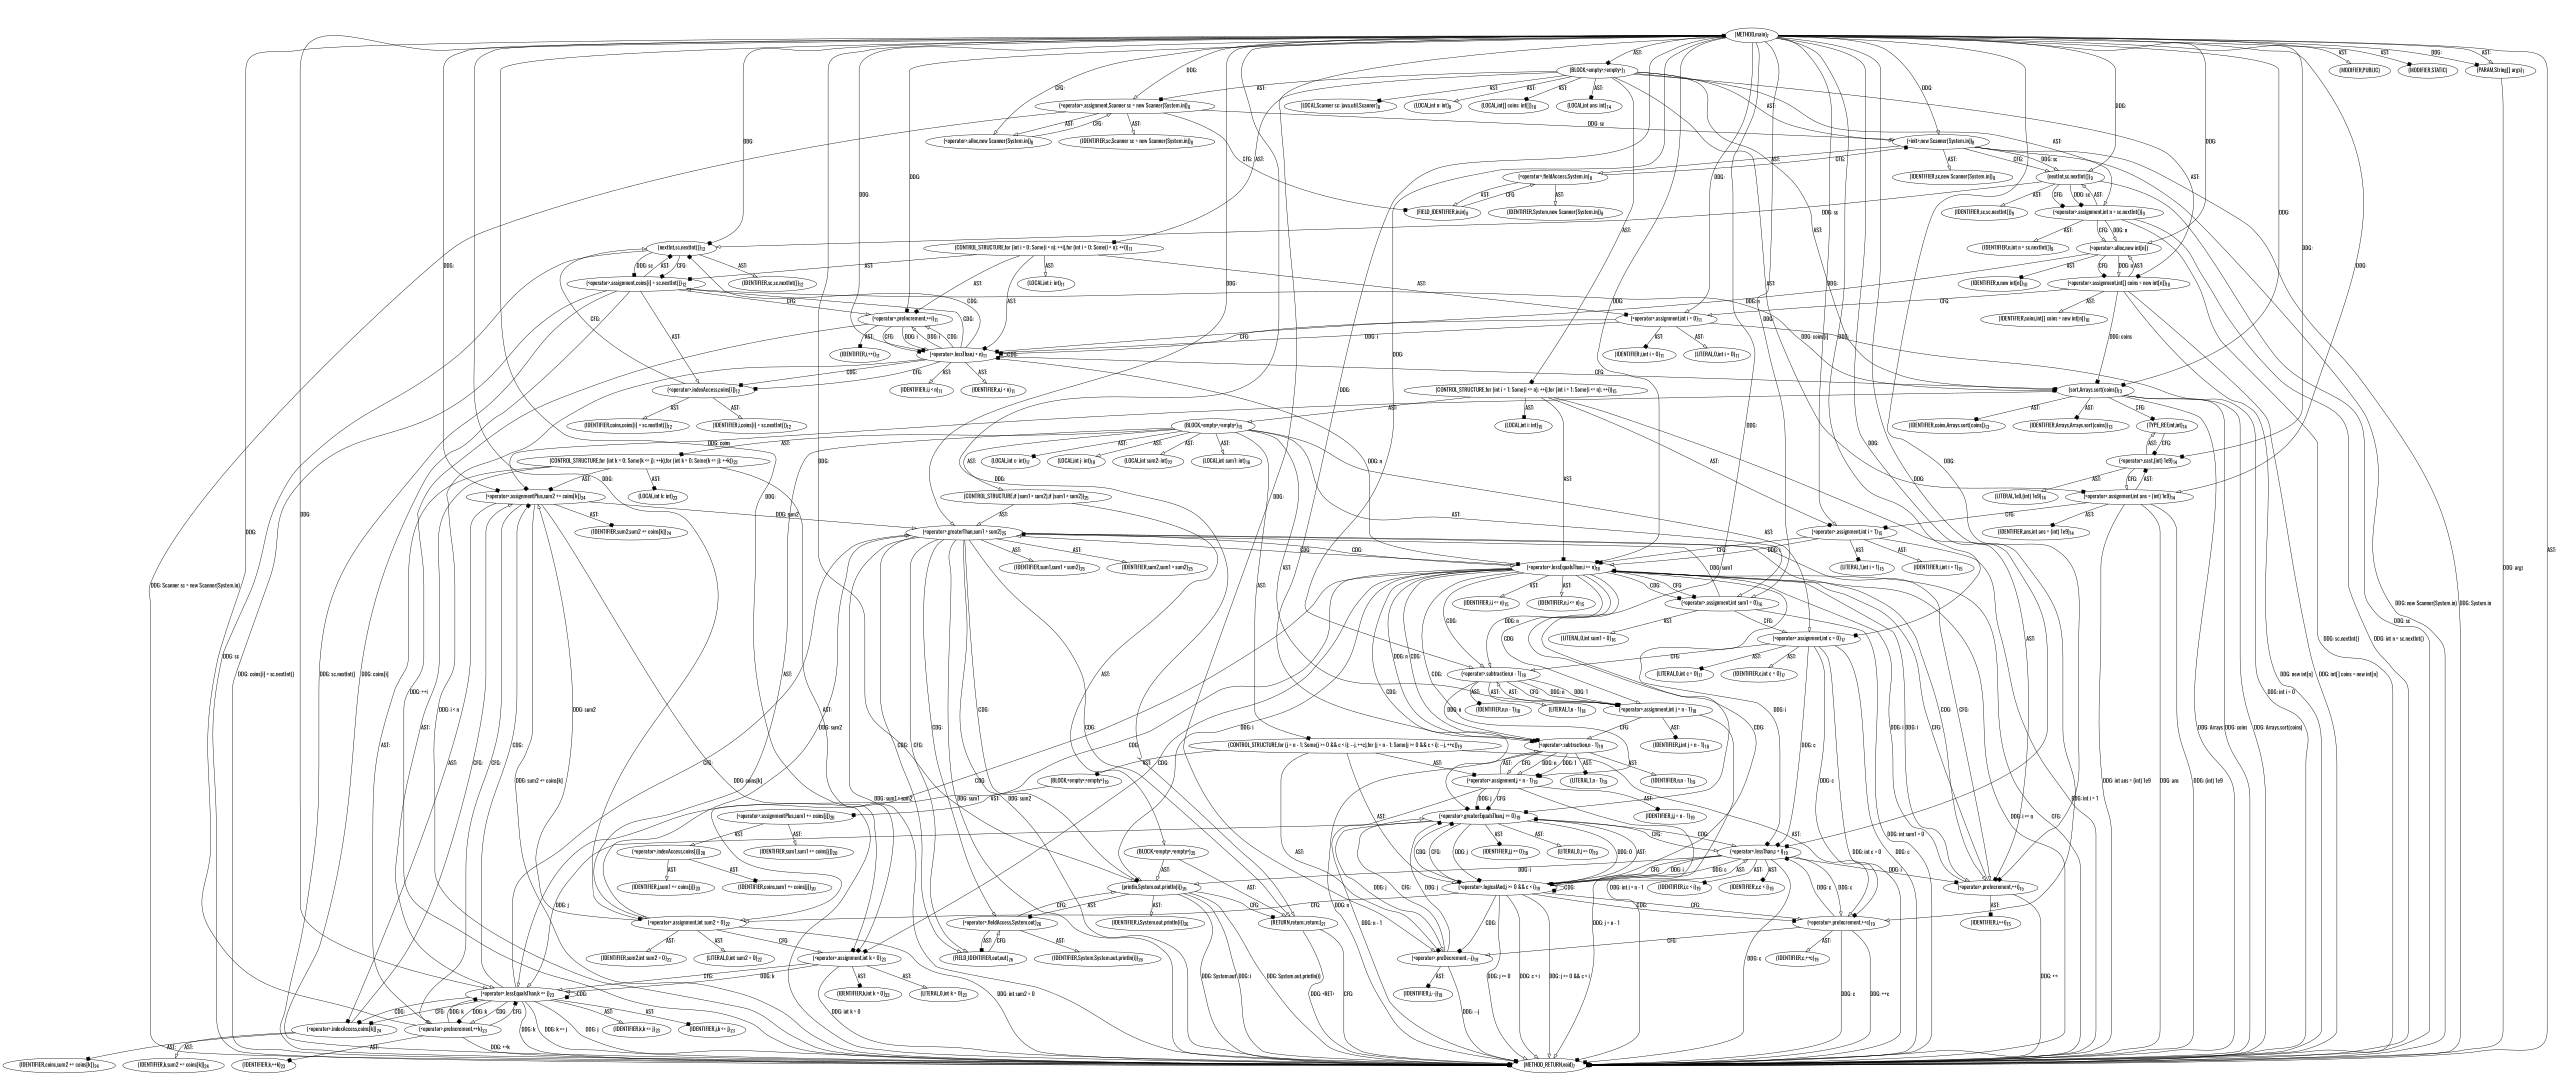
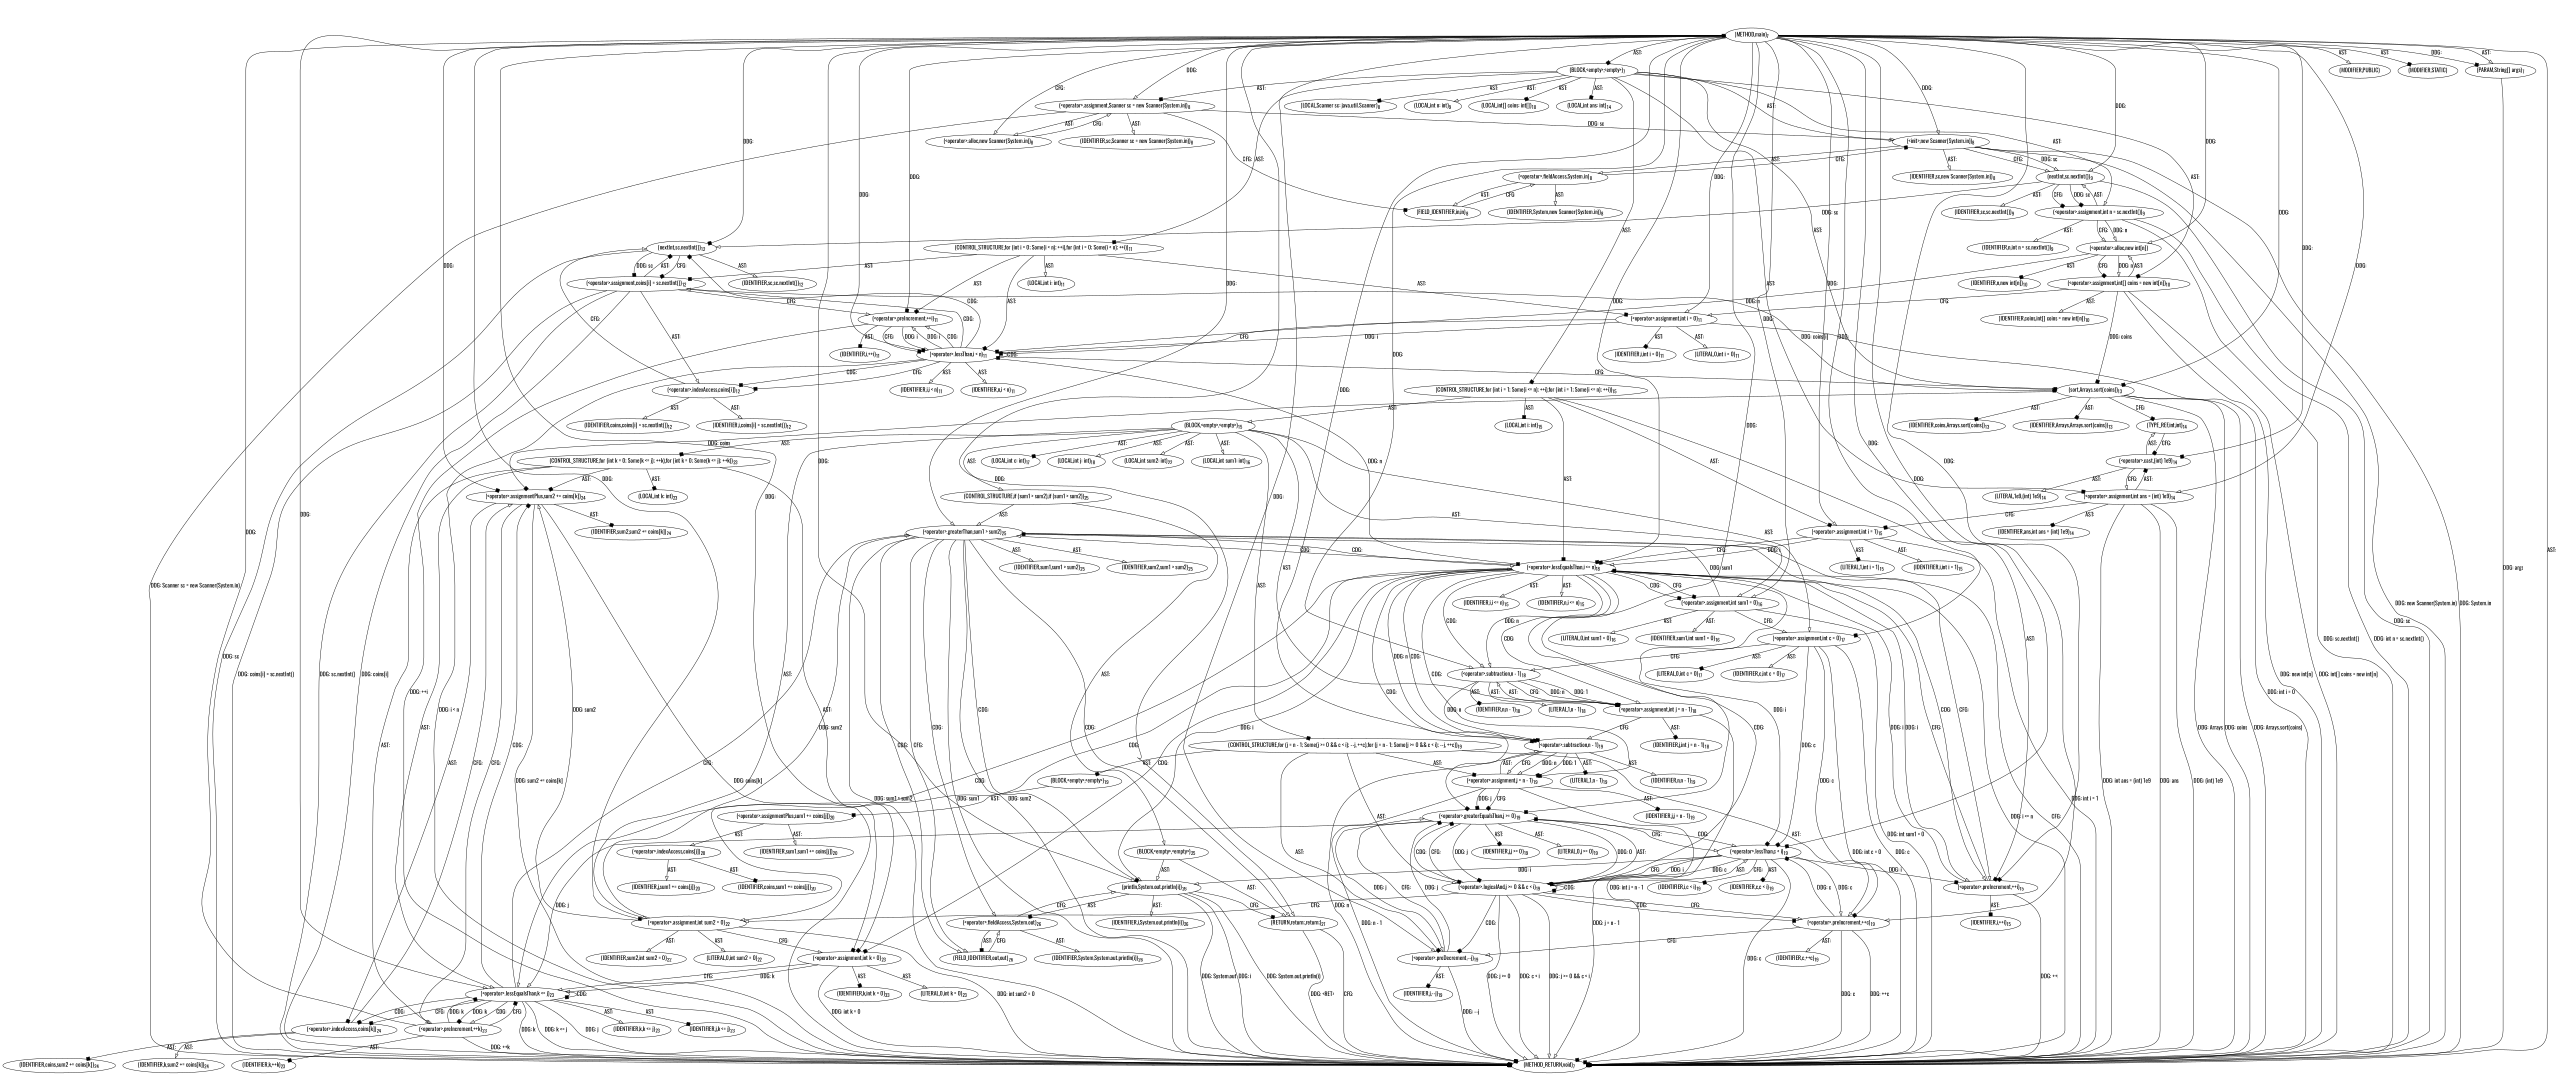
edge "(<operator>.assignmentPlus,sum2 += coins[k])" -> "(<operator>.greaterThan,sum1 > sum2)": removed, label "DDG: sum2"
node "(IDENTIFIER,sum1,int sum1 = 0)": added
edge "(<operator>.lessThan,c < i)" -> "(IDENTIFIER,i,c < i)": label "AST: " -> "CFG: "
